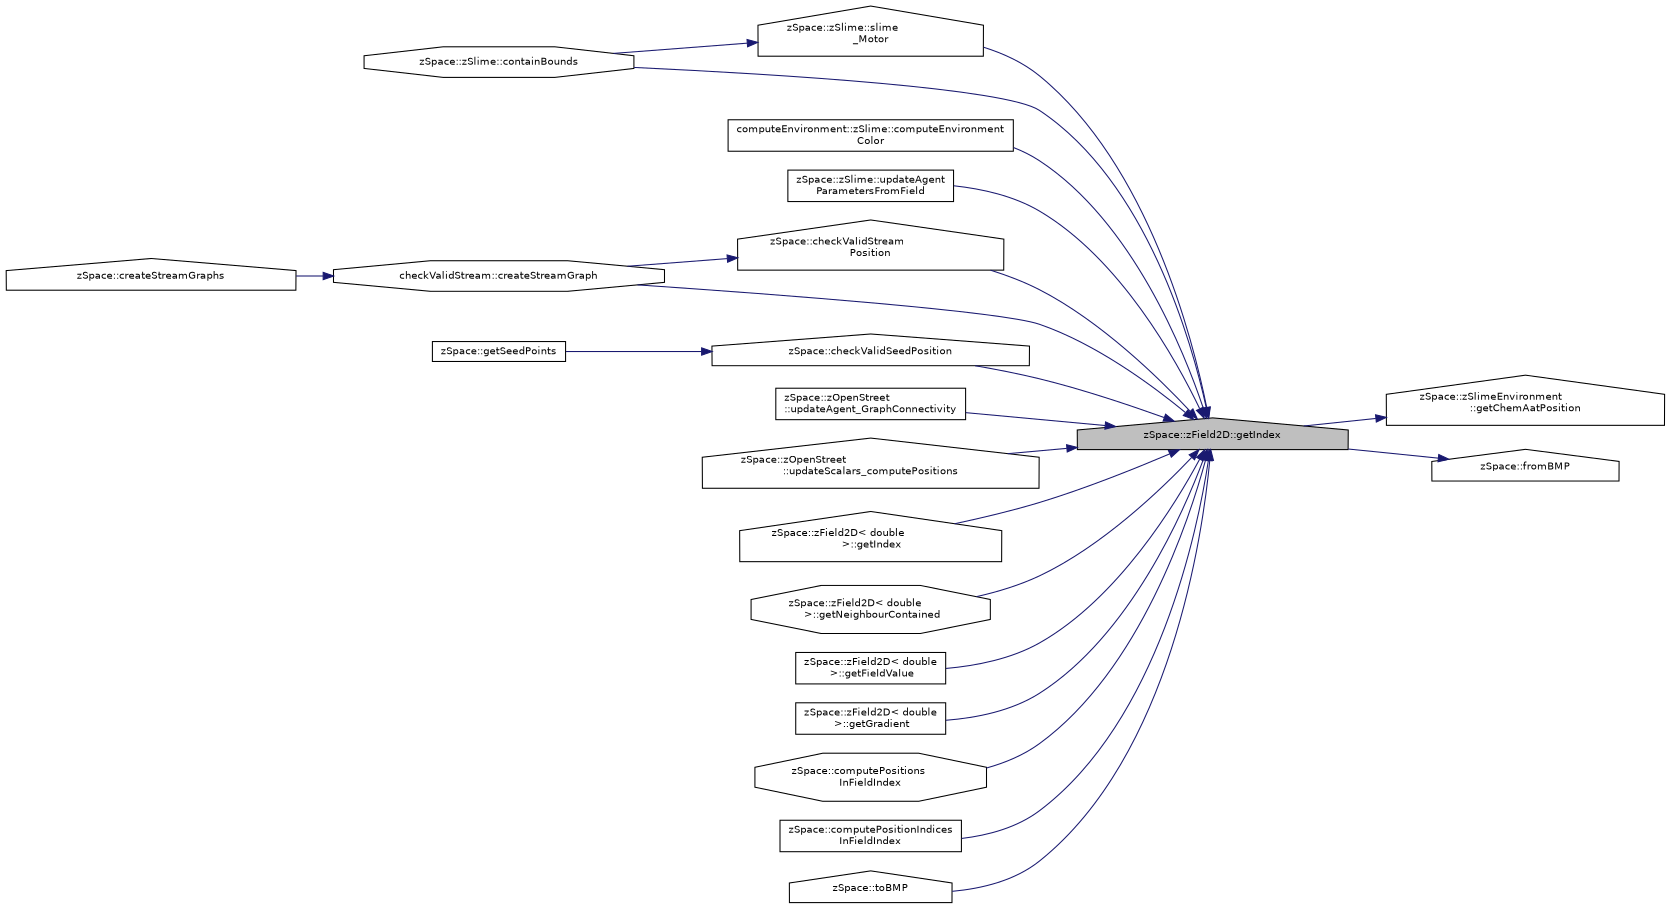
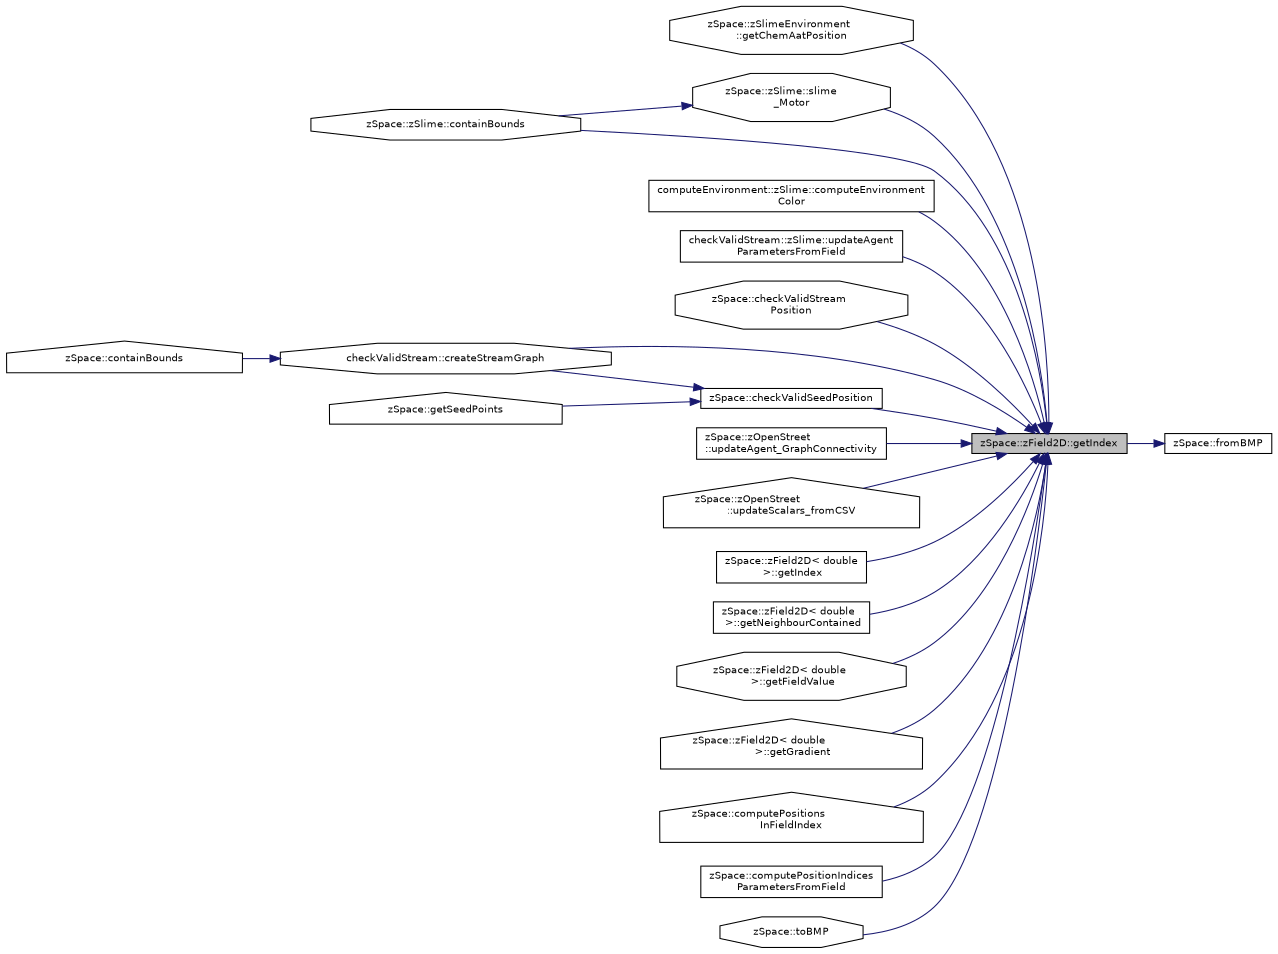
node "zSpace::zSlime::slime _Motor": shape house -> octagon
node "zSpace::zSlime::updateAgent ParametersFromField": label "zSpace::zSlime::updateAgent ParametersFromField" -> "checkValidStream::zSlime::updateAgent ParametersFromField"
node "zSpace::checkValidStream Position": shape house -> octagon
edge "checkValidStream::createStreamGraph" -> "zSpace::checkValidStream Position": now "checkValidStream::createStreamGraph" -> "zSpace::checkValidSeedPosition"
node "zSpace::createStreamGraphs": label "zSpace::createStreamGraphs" -> "zSpace::containBounds"
node "zSpace::getSeedPoints": shape box -> house
node "zSpace::checkValidSeedPosition": shape house -> box
node "zSpace::zSlimeEnvironment ::getChemAatPosition": shape house -> octagon
edge "zSpace::zField2D::getIndex" -> "zSpace::zSlimeEnvironment ::getChemAatPosition": reversed
node "zSpace::zField2D::getIndex": shape house -> box
node "zSpace::zOpenStreet ::updateScalars_computePositions": label "zSpace::zOpenStreet ::updateScalars_computePositions" -> "zSpace::zOpenStreet ::updateScalars_fromCSV"
node "zSpace::fromBMP": shape house -> box
node "zSpace::zField2D< double >::getIndex": shape house -> box
node "zSpace::zField2D< double >::getNeighbourContained": shape octagon -> box
node "zSpace::zField2D< double >::getFieldValue": shape box -> octagon
node "zSpace::zField2D< double >::getGradient": shape box -> house
node "zSpace::computePositions InFieldIndex": shape octagon -> house
node "zSpace::computePositionIndices InFieldIndex": label "zSpace::computePositionIndices InFieldIndex" -> "zSpace::computePositionIndices ParametersFromField"
node "zSpace::toBMP": shape house -> octagon
